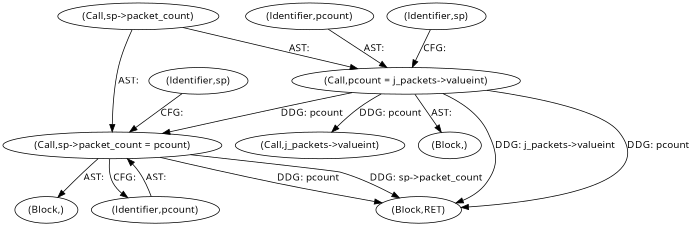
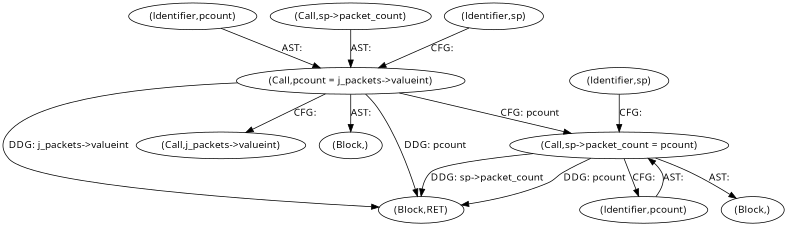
edge "(Call,sp->packet_count)" -> "(Call,sp->packet_count = pcount)": removed, label "AST:"
edge "(Call,pcount = j_packets->valueint)" -> "(Call,sp->packet_count = pcount)": label "DDG: pcount" -> "CFG: pcount"
edge "(Call,pcount = j_packets->valueint)" -> "(Call,j_packets->valueint)": label "DDG: pcount" -> "CFG: "
